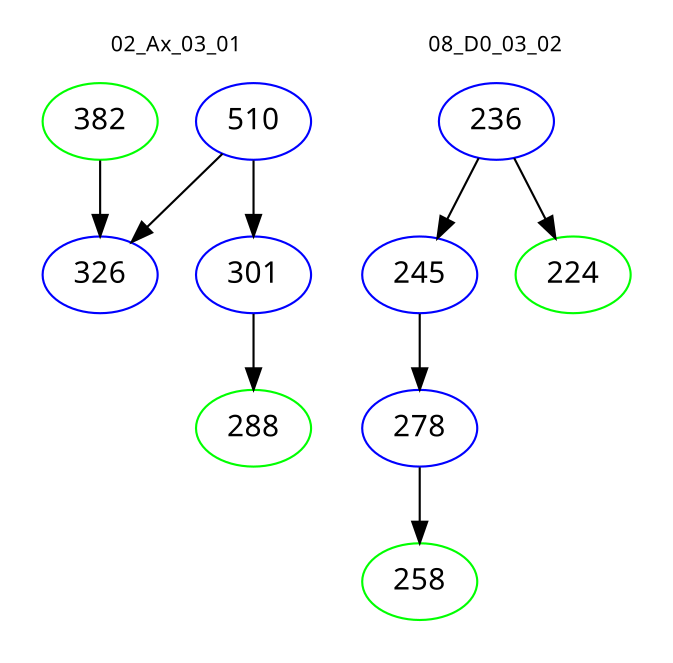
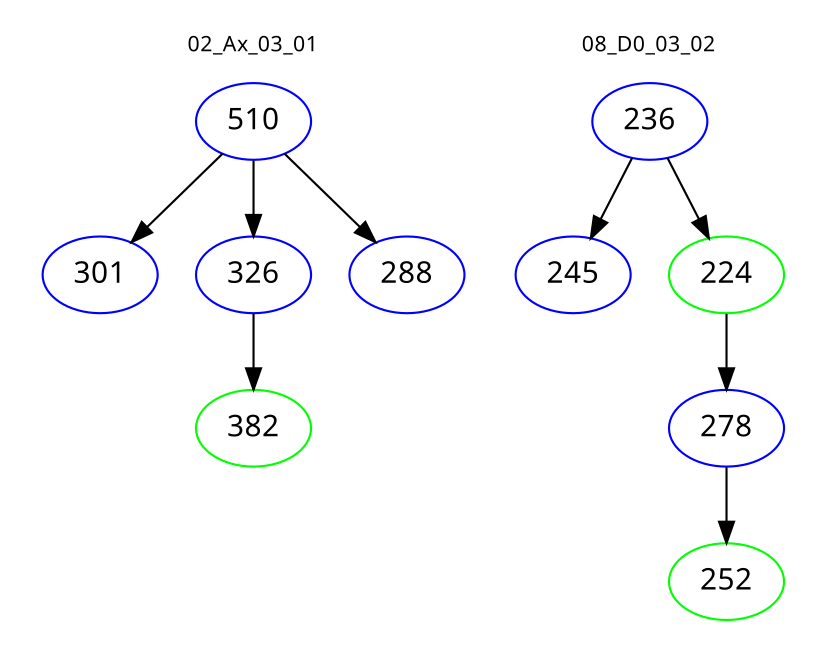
edge "382" -> "326": reversed
edge "301" -> "288": now "510" -> "288"
edge "245" -> "278": now "224" -> "278"
node "288": color green -> blue
node "258": label "258" -> "252"
